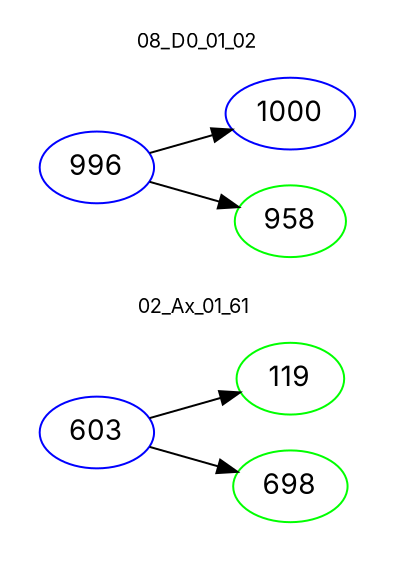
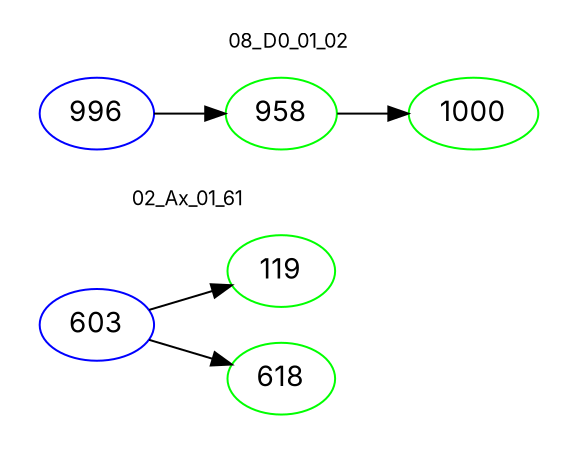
node "1000": color blue -> green
edge "996" -> "1000": now "958" -> "1000"
node "698": label "698" -> "618"
